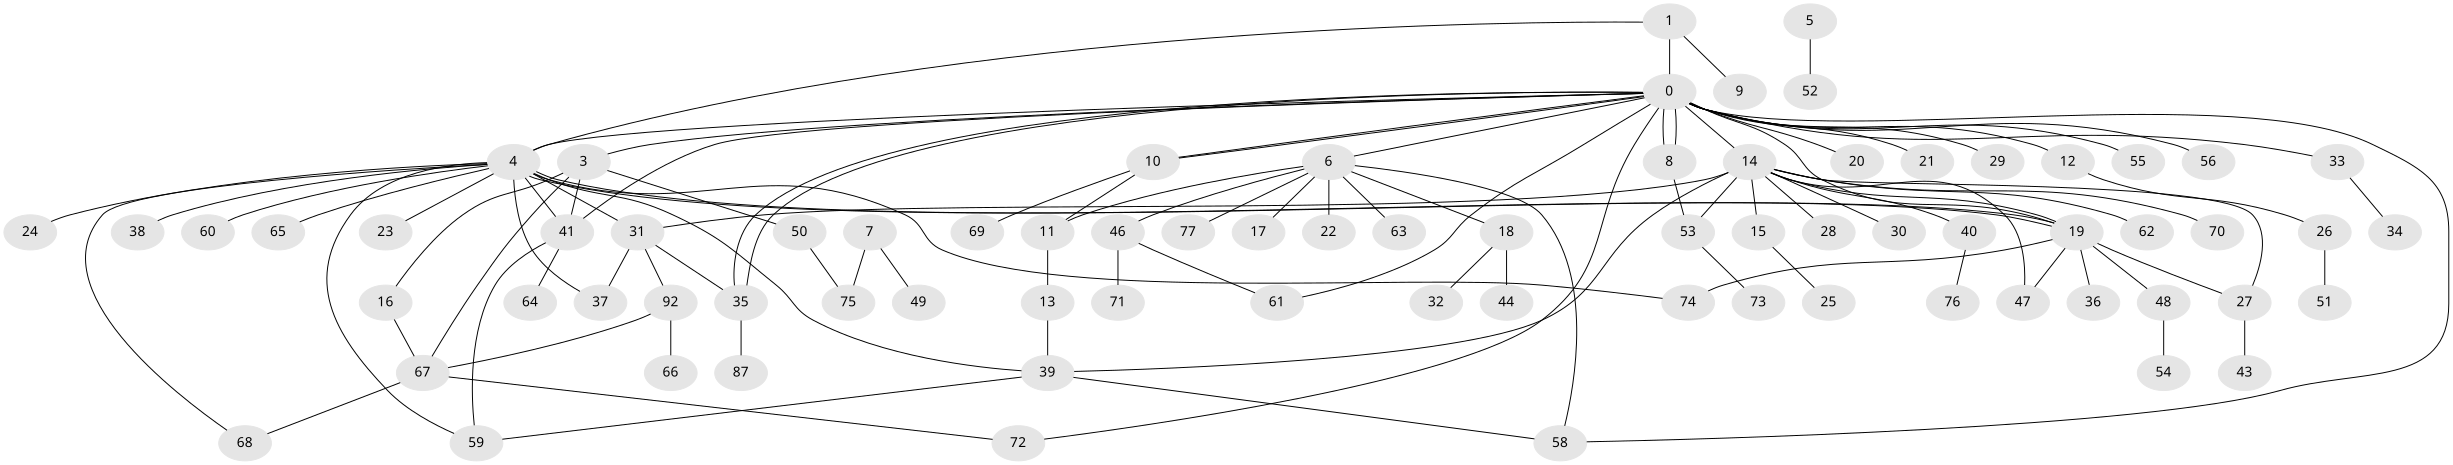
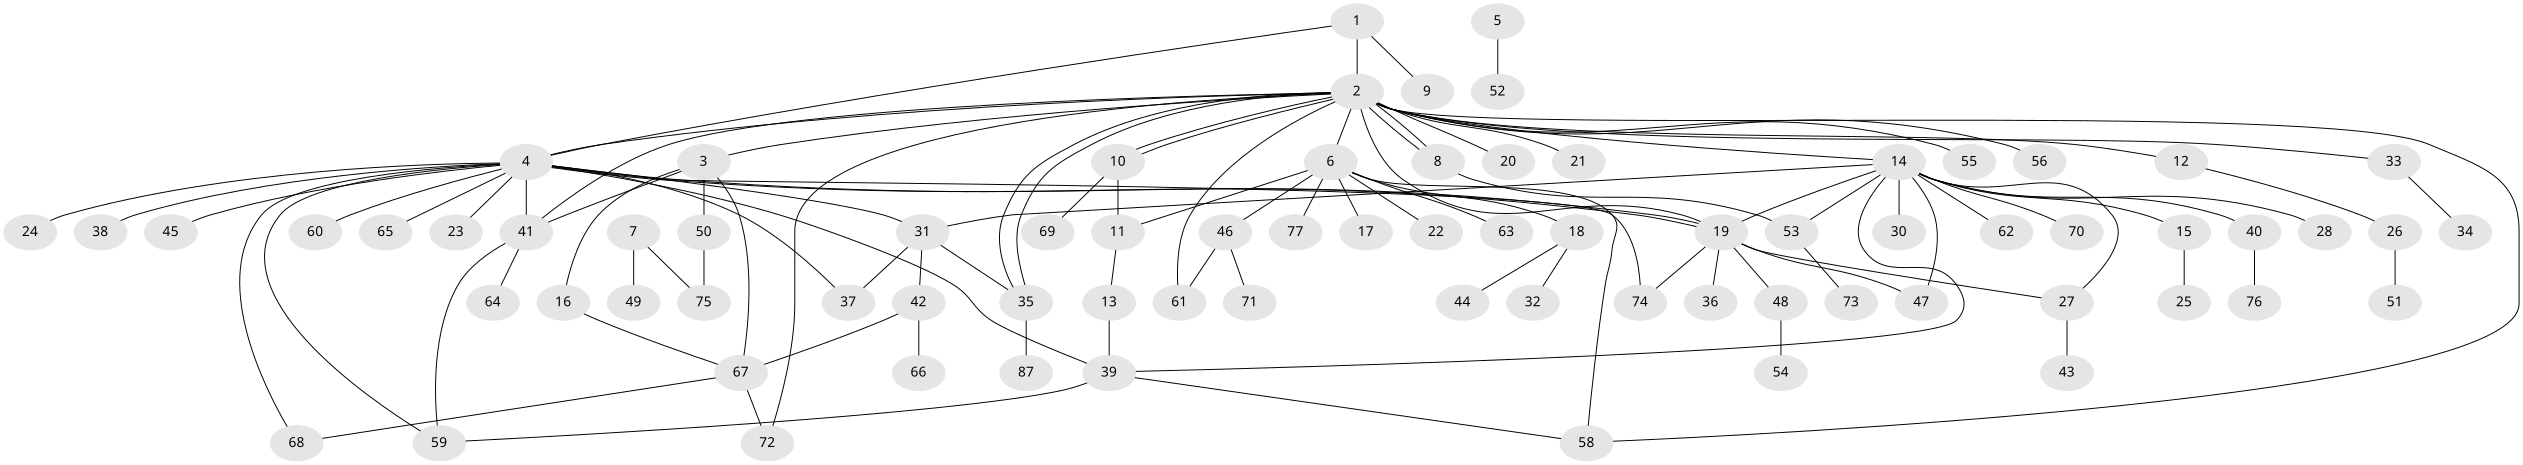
node "0": label "0" -> "2"
node "29": removed
node "45": added
node "92": label "92" -> "42"
